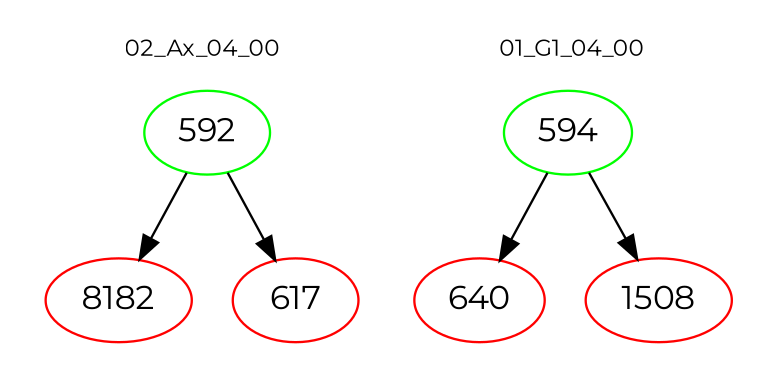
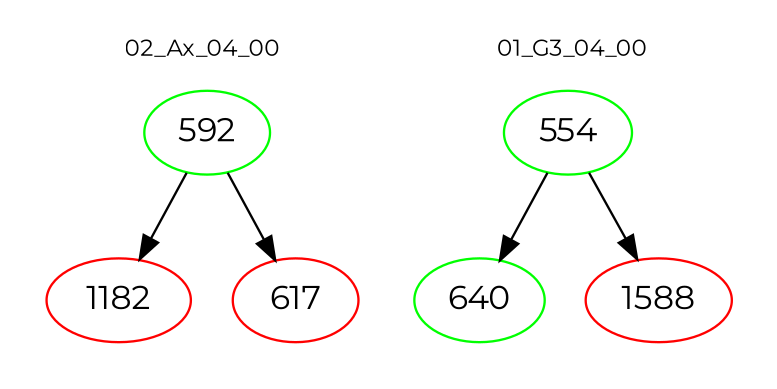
cluster "01_G1_04_00": label "01_G1_04_00" -> "01_G3_04_00"
node "594": label "594" -> "554"
node "8182": label "8182" -> "1182"
node "640": color red -> green
node "1508": label "1508" -> "1588"
